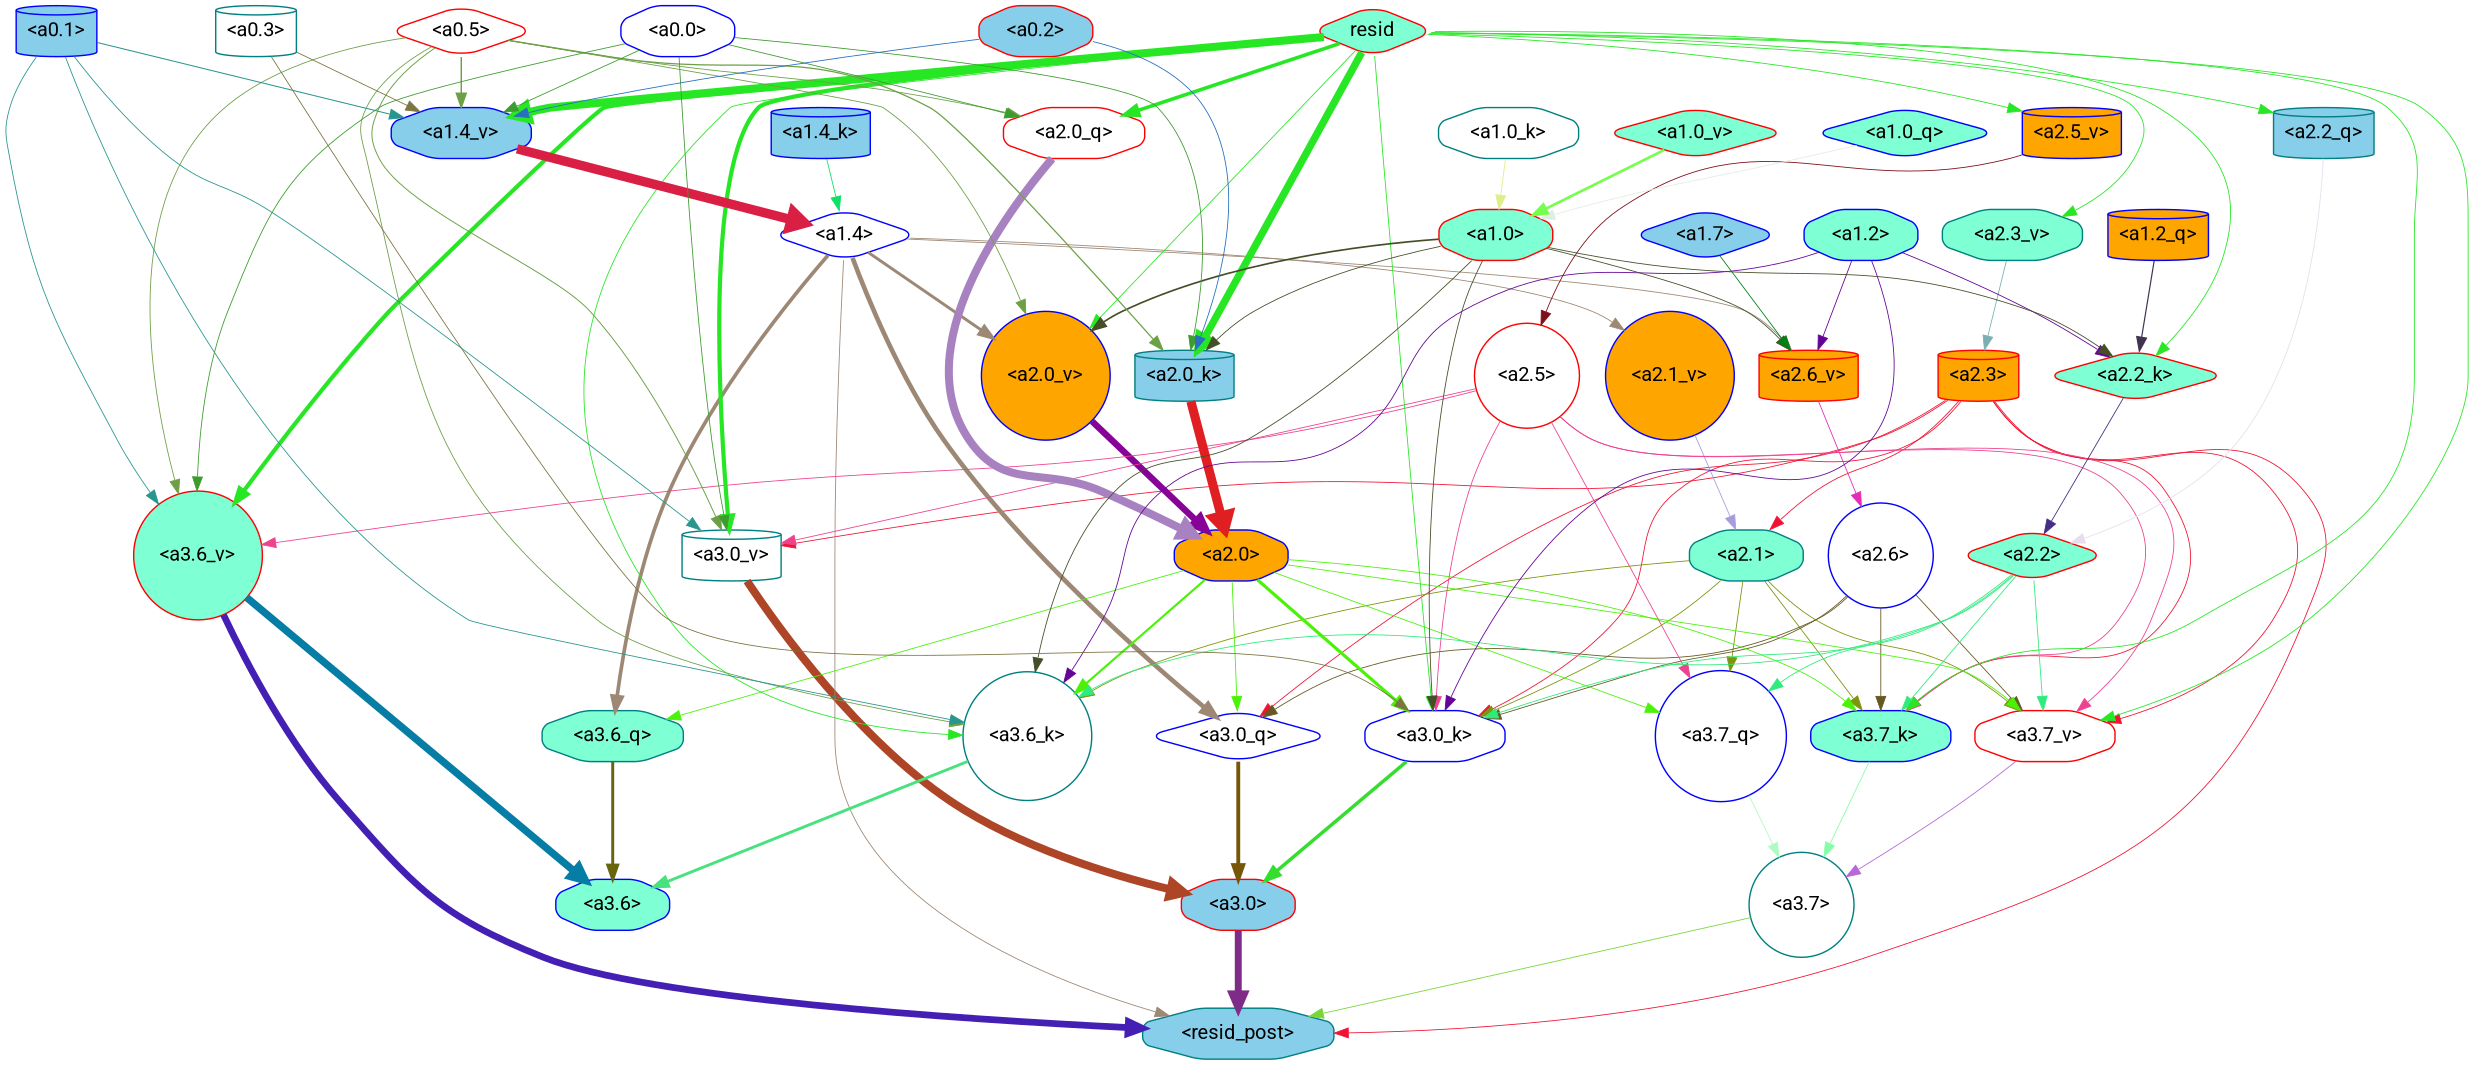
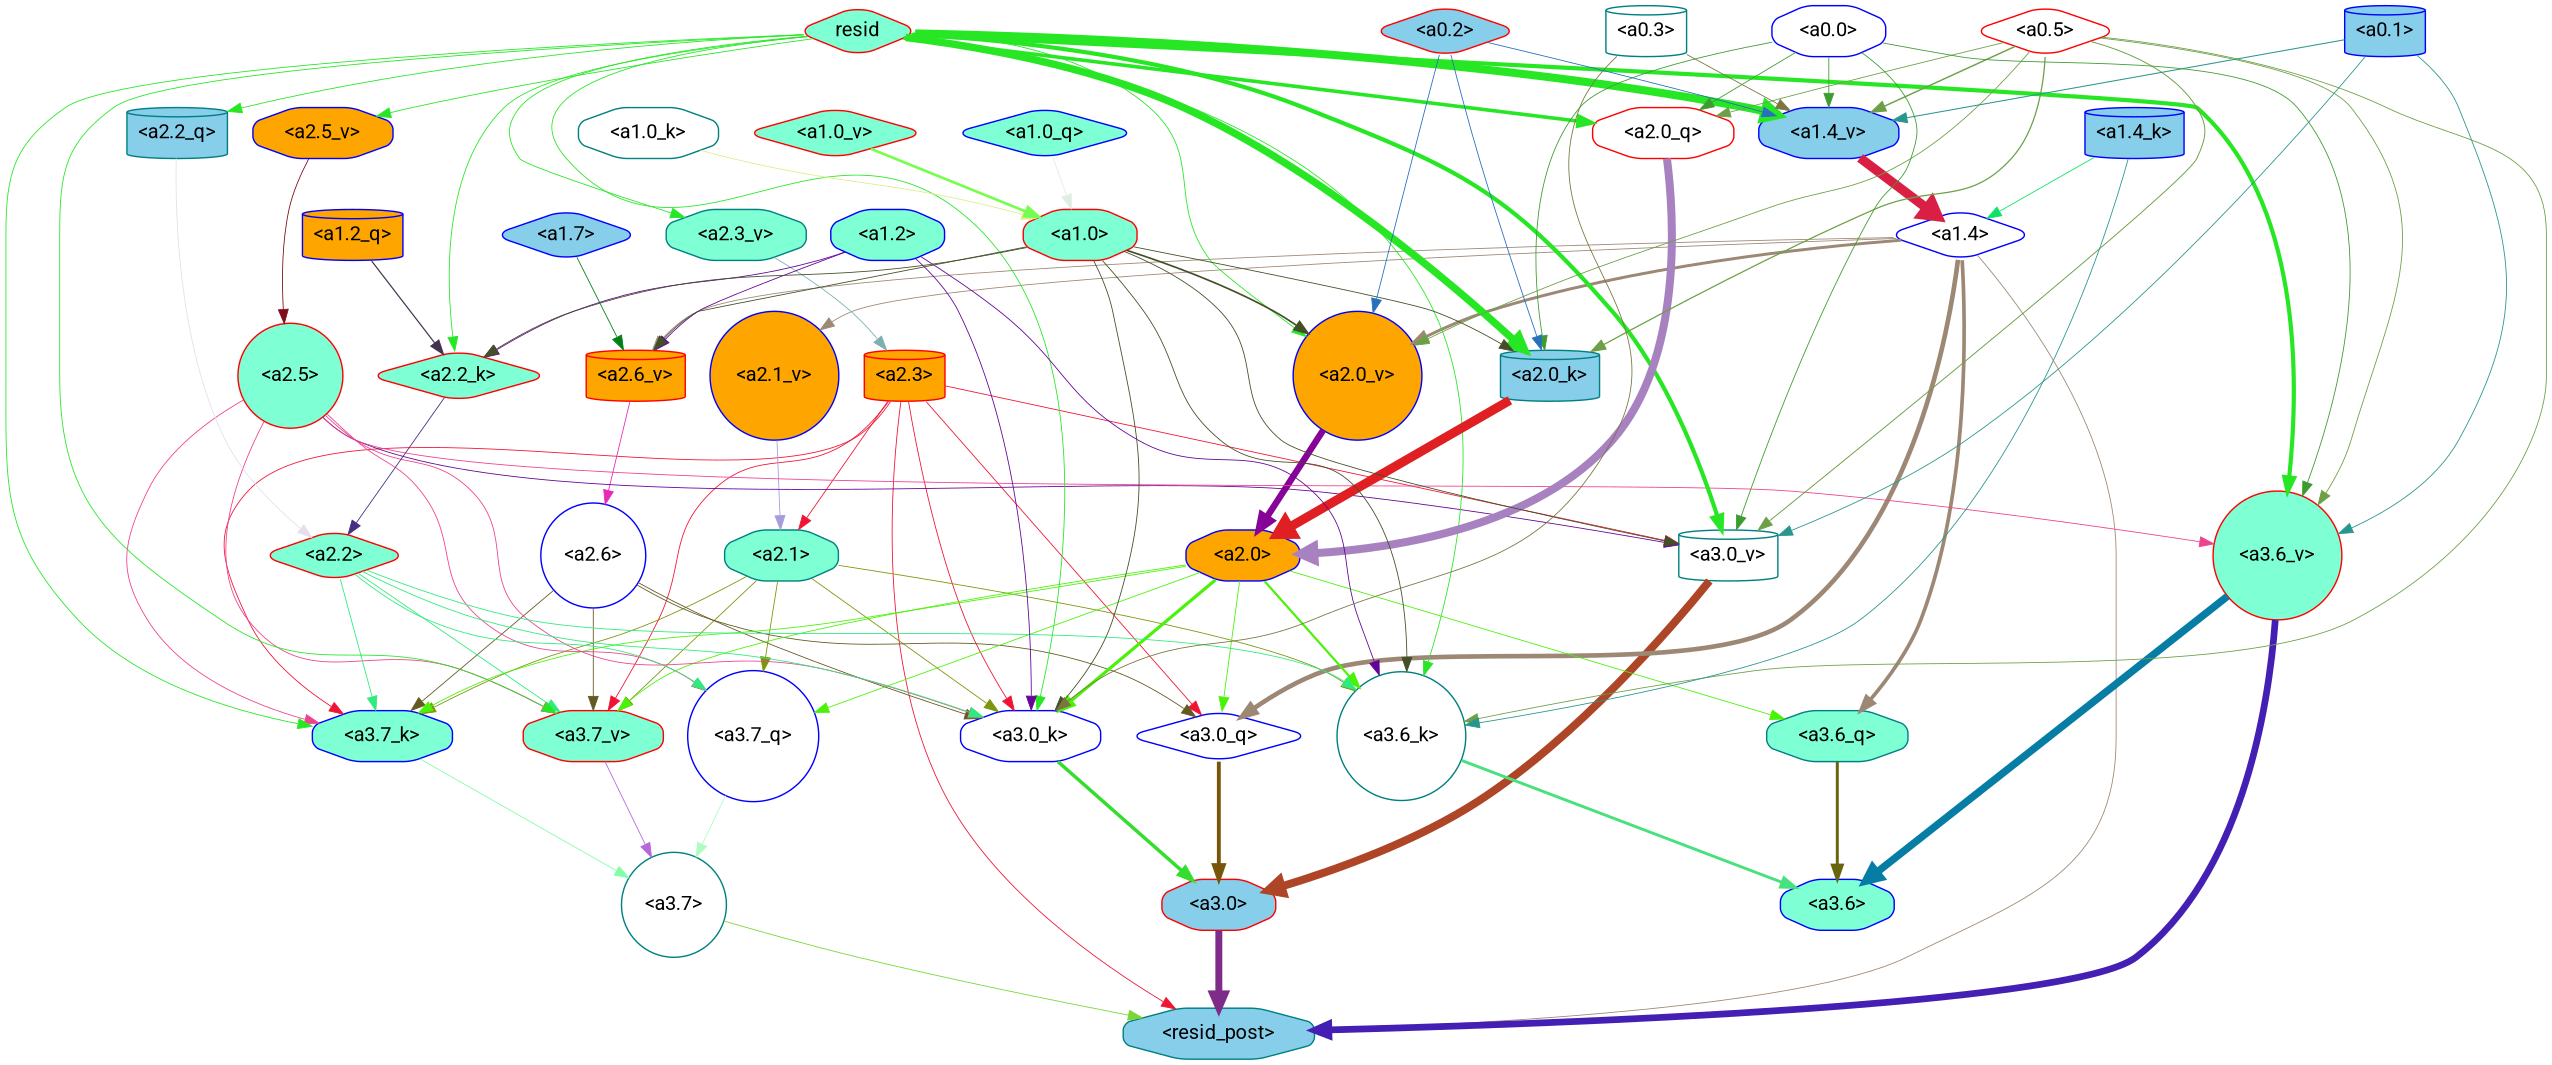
node "<a0.2>": shape octagon -> diamond
node "<a2.5_v>": shape cylinder -> octagon
edge "<a0.2>" -> "<a2.0_v>": added
node "<a2.5>": fillcolor white -> aquamarine
edge "<a1.0>" -> "<a3.0_v>": added
edge "<a2.5>" -> "<a3.0_v>": color #ee428f -> #640496
edge "<a0.1>" -> "<a3.6_k>": now "<a1.4_k>" -> "<a3.6_k>"
node "<a3.7_v>": fillcolor white -> aquamarine
